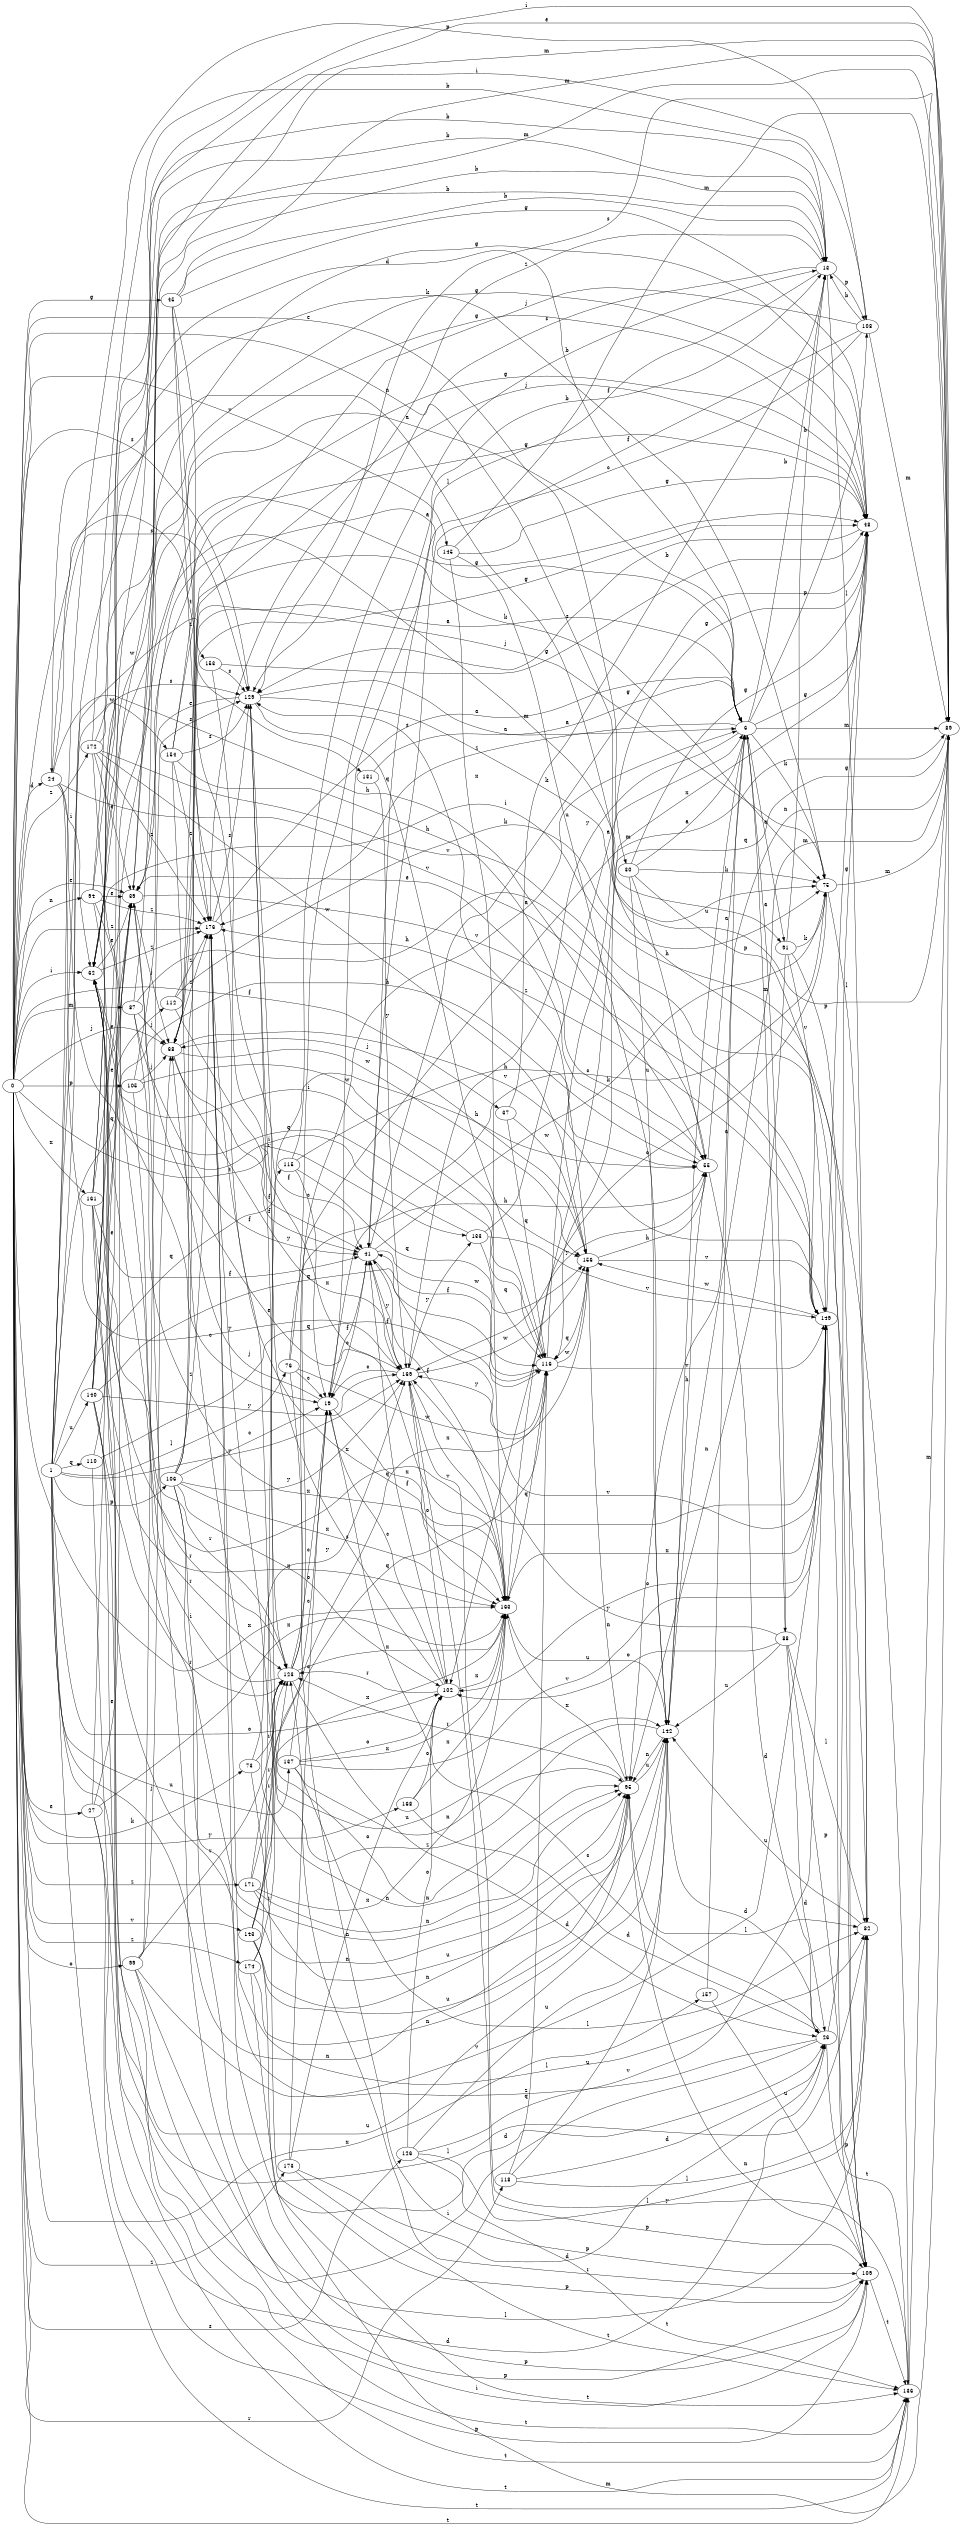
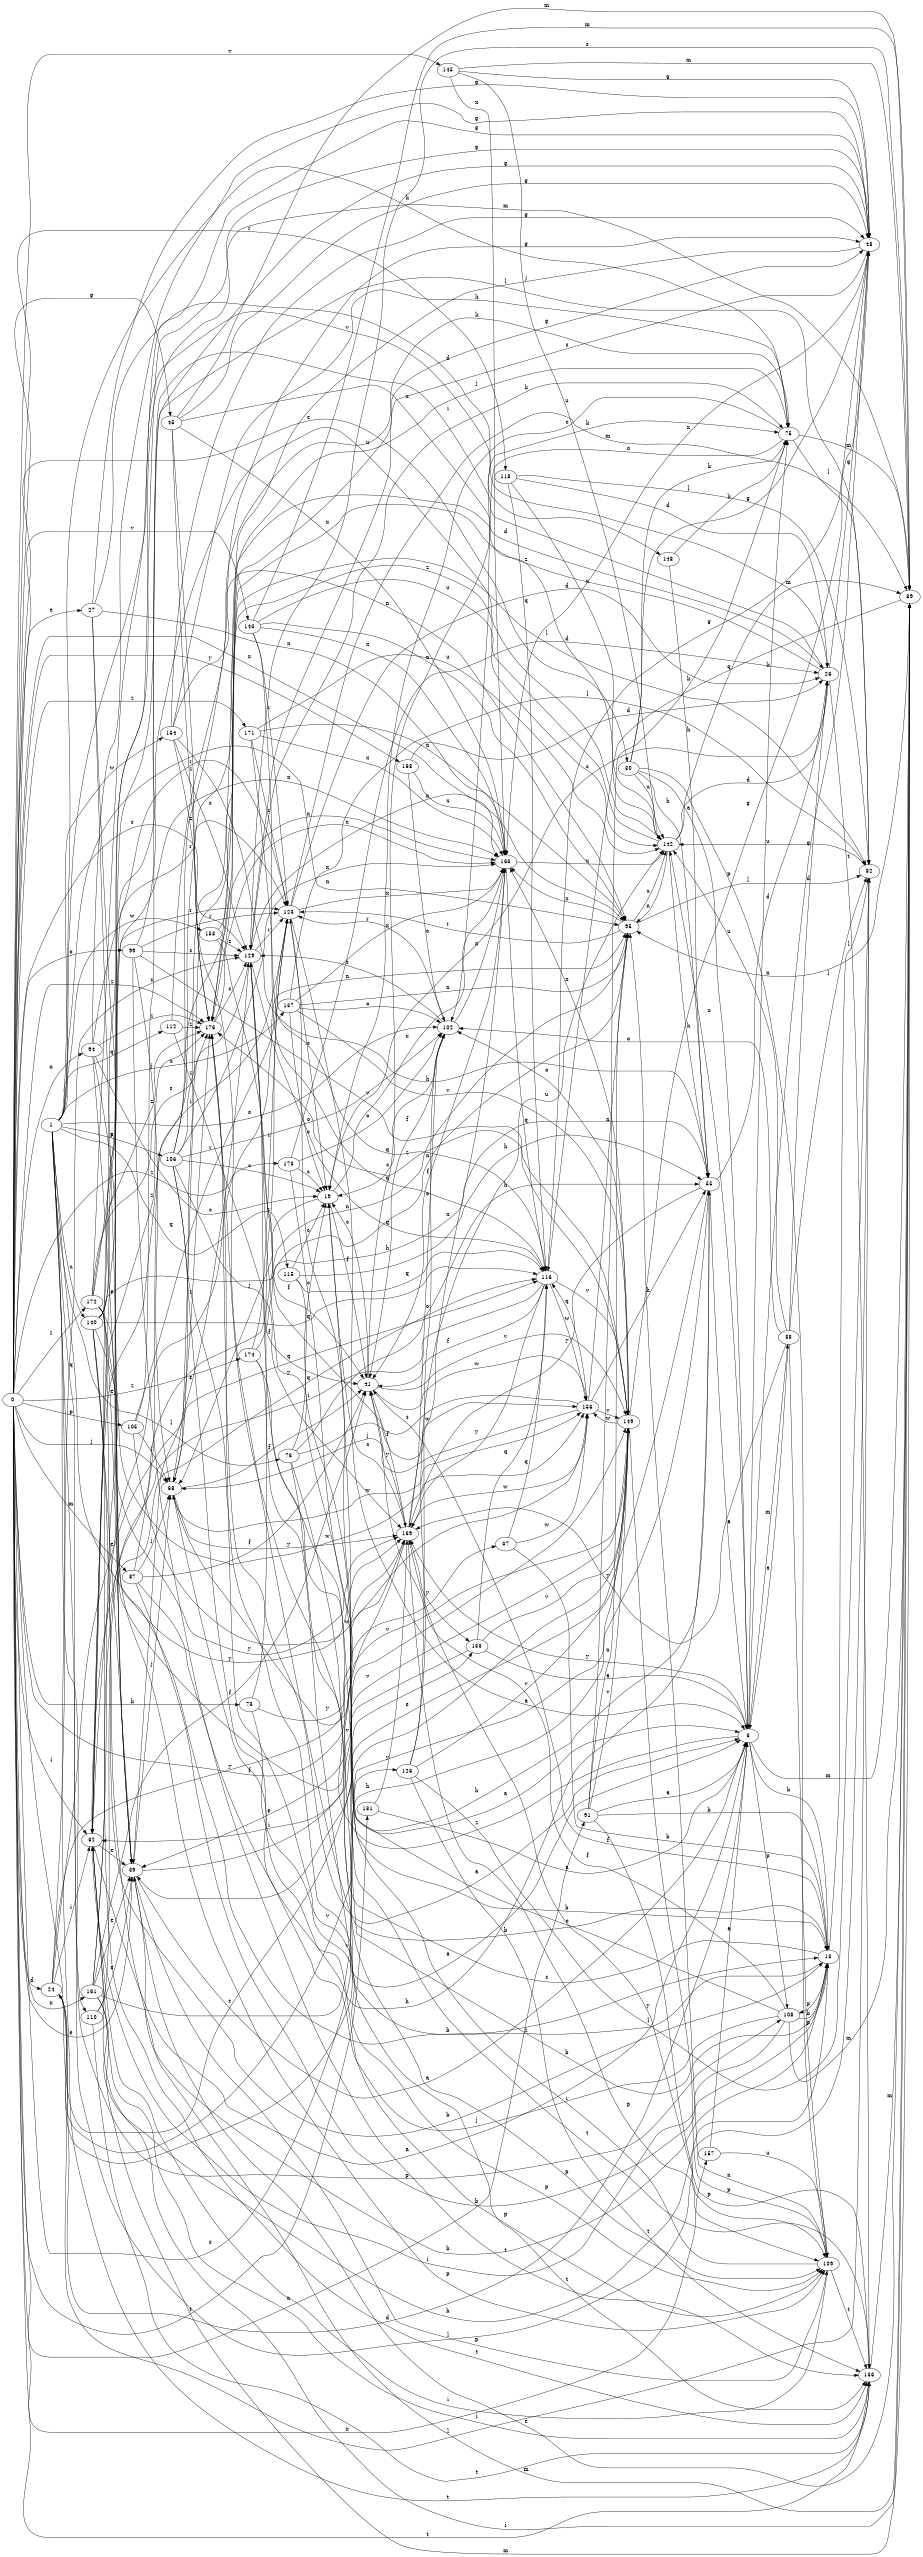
node "148": added
edge "41" -> "48": removed, label "g"
edge "6" -> "91": reversed
